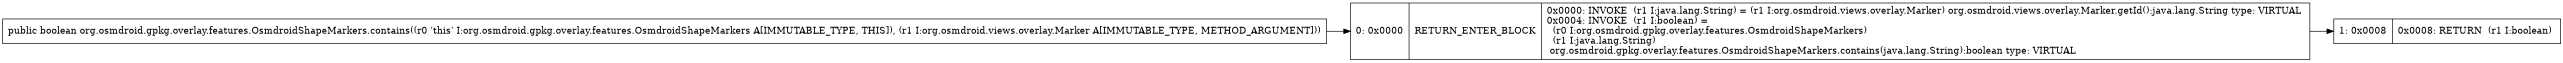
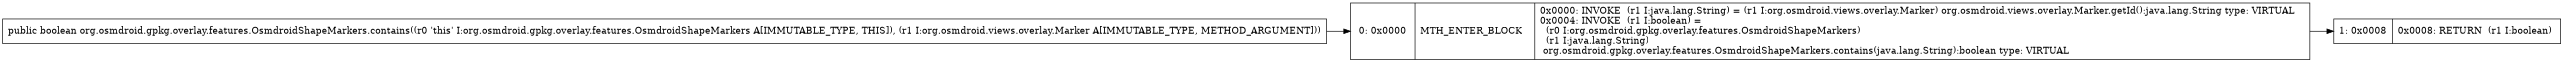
node "0: 0x0000": text "RETURN_ENTER_BLOCK" -> "MTH_ENTER_BLOCK"
